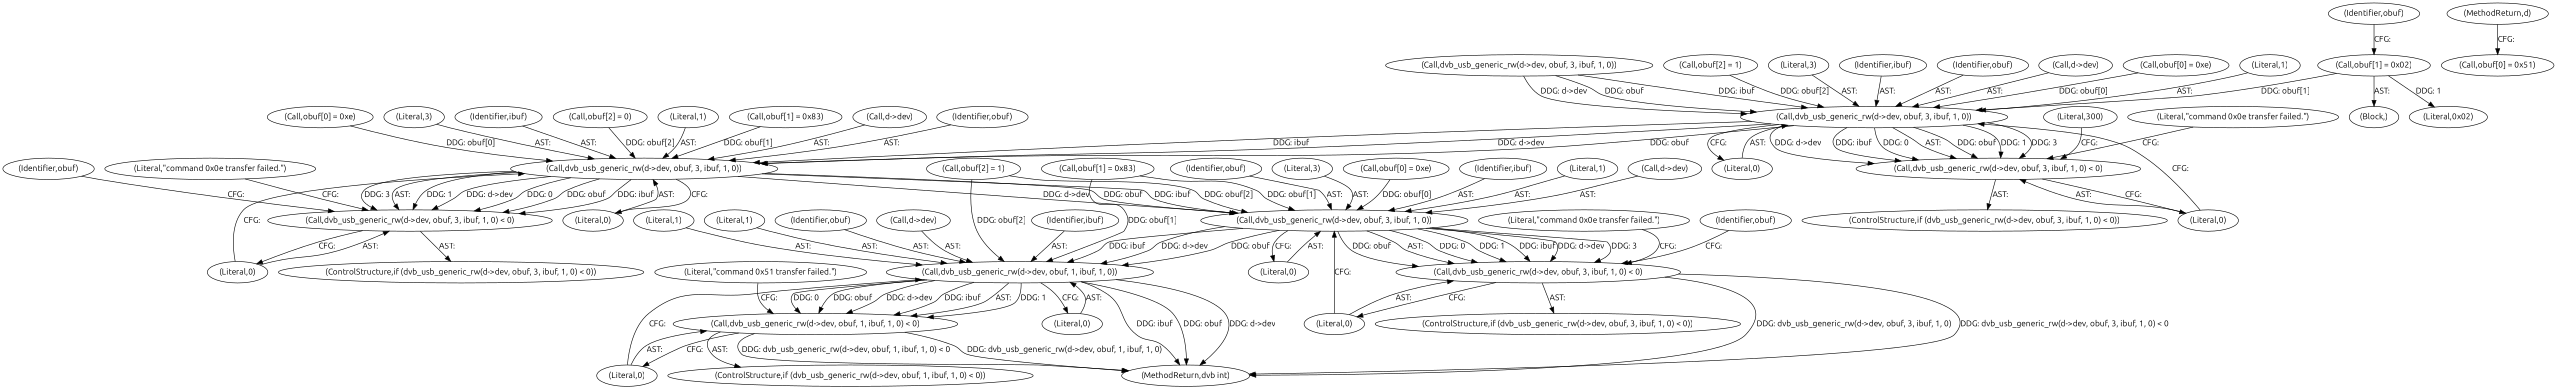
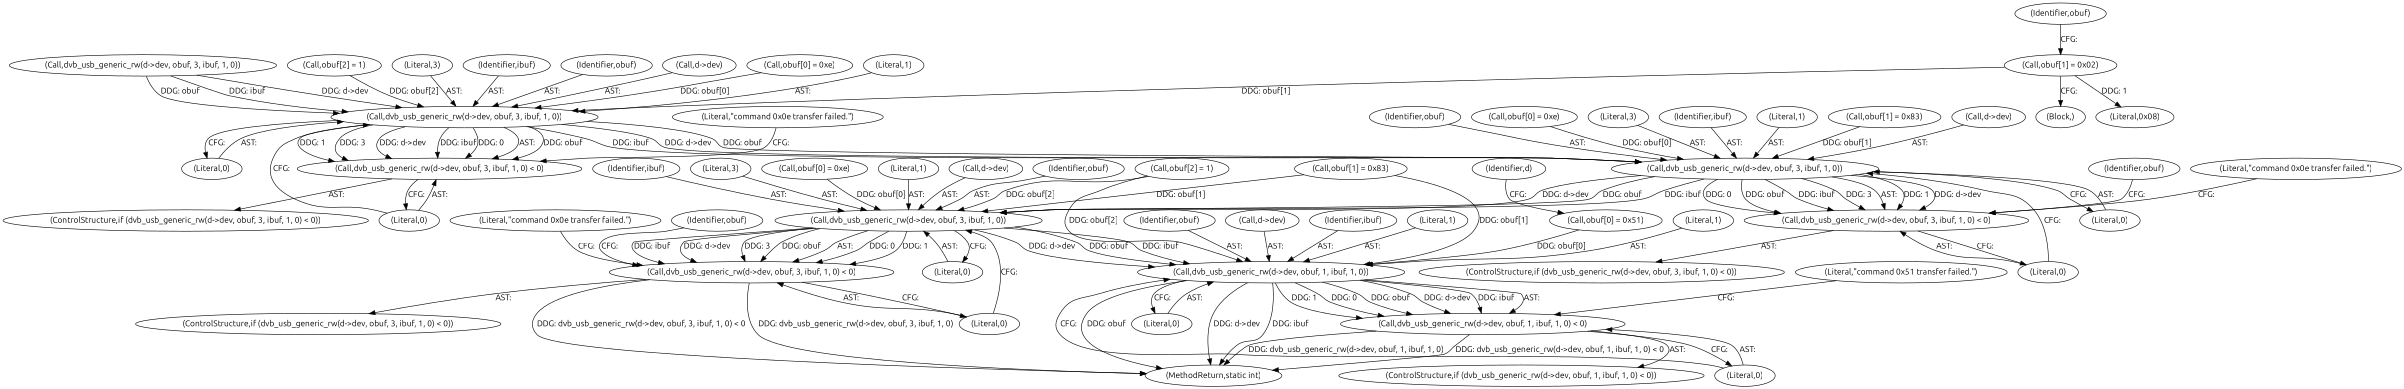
node "(MethodReturn,d)": label "(MethodReturn,d)" -> "(Identifier,d)"
edge "(Call,obuf[1] = 0x02)" -> "(Block,)": label "AST: " -> "CFG: "
node "(Call,obuf[2] = 0)": removed
node "(Literal,300)": removed
node "(Literal,0x02)": label "(Literal,0x02)" -> "(Literal,0x08)"
edge "(Call,obuf[0] = 0x51)" -> "(Call,dvb_usb_generic_rw(d->dev, obuf, 1, ibuf, 1, 0))": added, label "DDG: obuf[0]"
node "(MethodReturn,dvb int)": label "(MethodReturn,dvb int)" -> "(MethodReturn,static int)"
